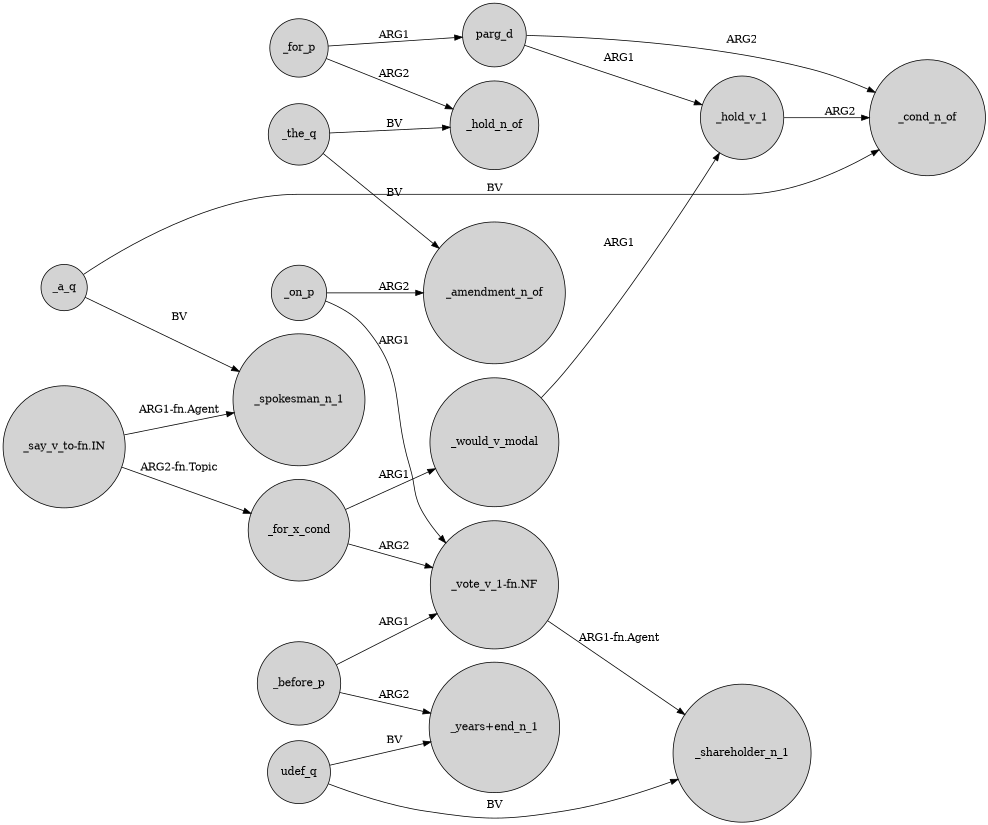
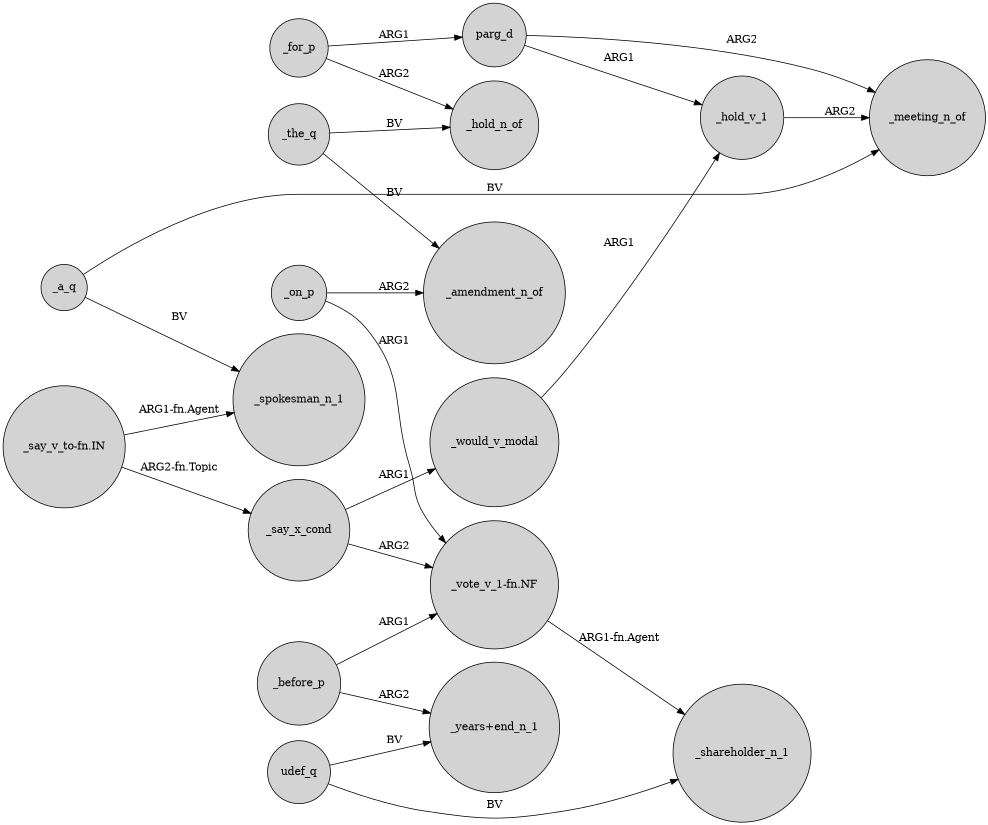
node "_cond_n_of": label "_cond_n_of" -> "_meeting_n_of"
node "_for_x_cond": label "_for_x_cond" -> "_say_x_cond"
